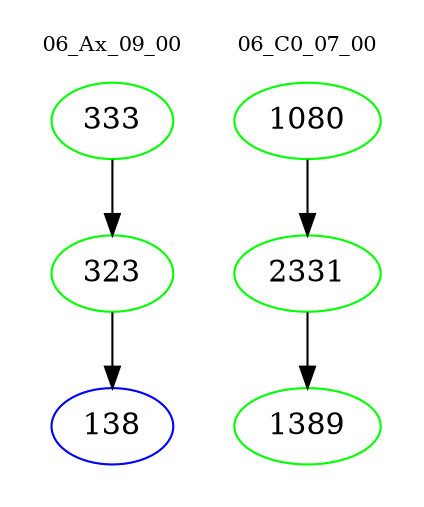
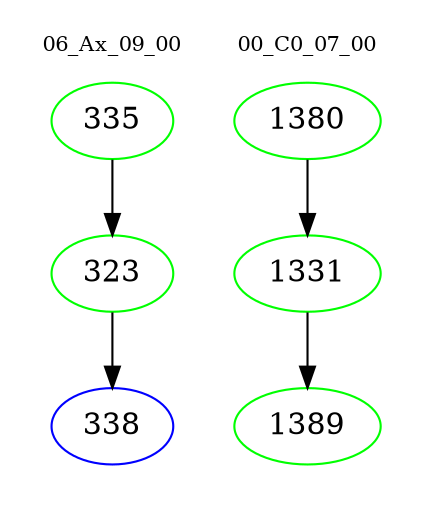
cluster "06_C0_07_00": label "06_C0_07_00" -> "00_C0_07_00"
node "333": label "333" -> "335"
node "1080": label "1080" -> "1380"
node "2331": label "2331" -> "1331"
node "138": label "138" -> "338"
